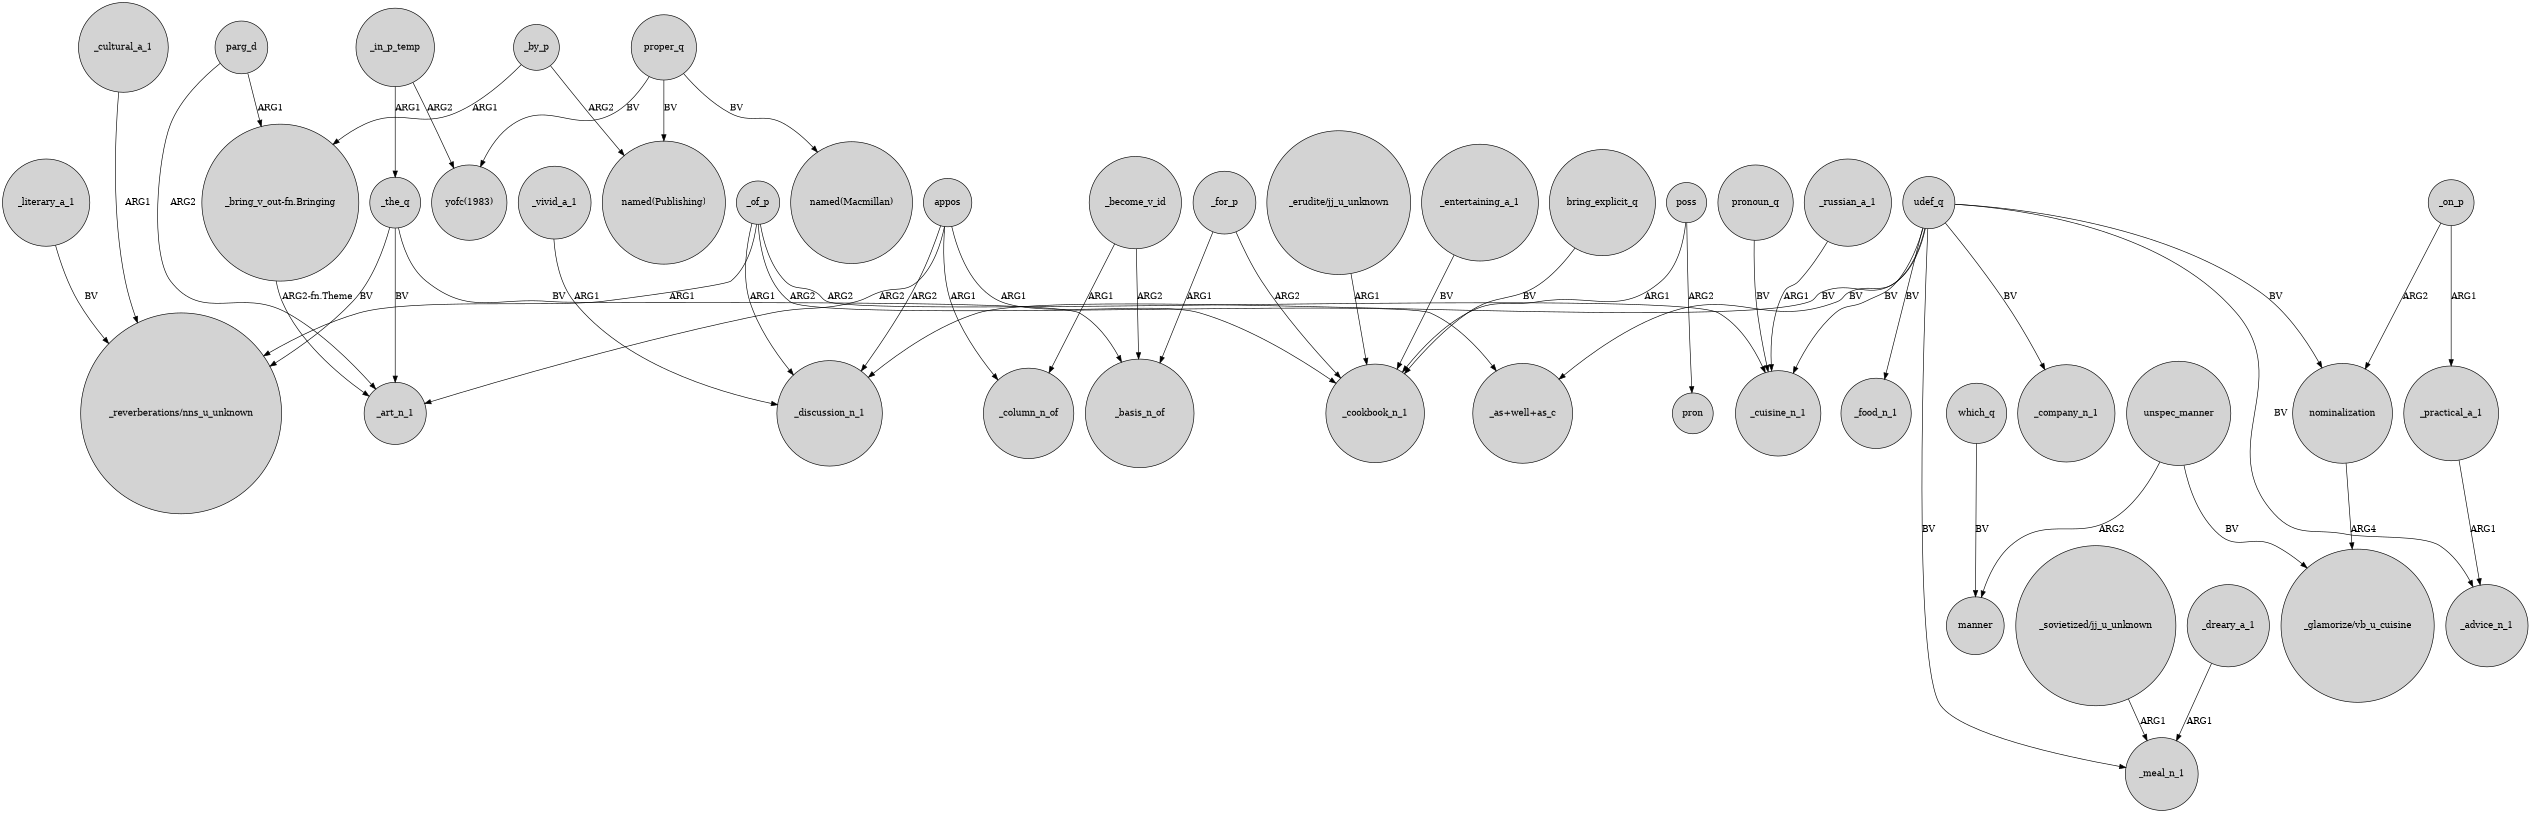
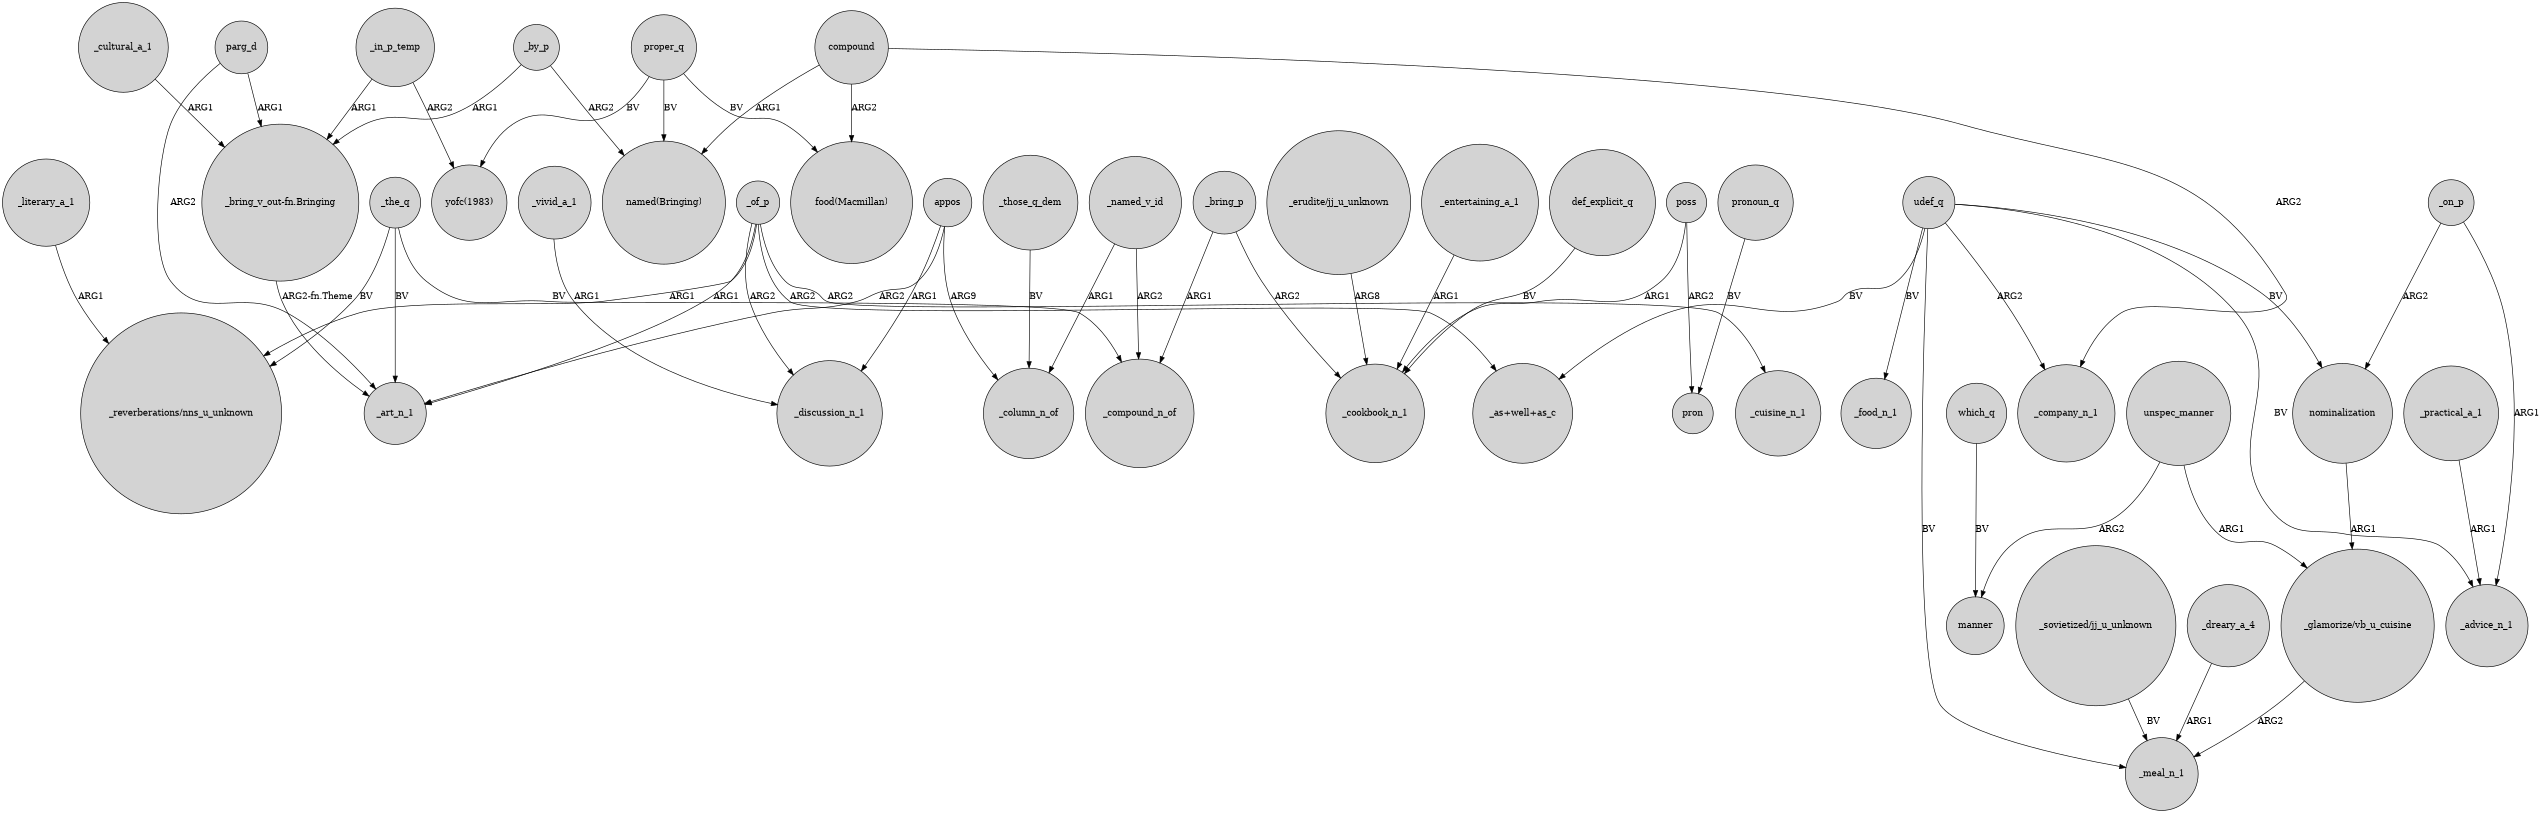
node "compound": added
edge "_in_p_temp" -> "_the_q": now "_in_p_temp" -> "_bring_v_out-fn.Bringing"
node "named(Publishing)": label "named(Publishing)" -> "named(Bringing)"
node "named(Macmillan)": label "named(Macmillan)" -> "food(Macmillan)"
node "_those_q_dem": added
node "_become_v_id": label "_become_v_id" -> "_named_v_id"
node "_for_p": label "_for_p" -> "_bring_p"
node "bring_explicit_q": label "bring_explicit_q" -> "def_explicit_q"
node "_russian_a_1": removed
edge "_cultural_a_1" -> "_reverberations/nns_u_unknown": now "_cultural_a_1" -> "_bring_v_out-fn.Bringing"
edge "_on_p" -> "_practical_a_1": now "_on_p" -> "_advice_n_1"
edge "_literary_a_1" -> "_reverberations/nns_u_unknown": label "BV" -> "ARG1"
edge "_of_p" -> "_discussion_n_1": label "ARG1" -> "ARG2"
edge "appos" -> "_discussion_n_1": label "ARG2" -> "ARG1"
edge "appos" -> "_column_n_of": label "ARG1" -> "ARG9"
edge "_erudite/jj_u_unknown" -> "_cookbook_n_1": label "ARG1" -> "ARG8"
edge "_entertaining_a_1" -> "_cookbook_n_1": label "BV" -> "ARG1"
edge "udef_q" -> "_company_n_1": label "BV" -> "ARG2"
edge "udef_q" -> "_cuisine_n_1": removed, label "BV"
edge "pronoun_q" -> "_cuisine_n_1": now "pronoun_q" -> "pron"
edge "udef_q" -> "_discussion_n_1": removed, label "BV"
edge "appos" -> "_cookbook_n_1": removed, label "ARG1"
edge "_of_p" -> "_art_n_1": added, label "ARG1"
node "_basis_n_of": label "_basis_n_of" -> "_compound_n_of"
edge "unspec_manner" -> "_glamorize/vb_u_cuisine": label "BV" -> "ARG1"
edge "nominalization" -> "_glamorize/vb_u_cuisine": label "ARG4" -> "ARG1"
node "_dreary_a_1": label "_dreary_a_1" -> "_dreary_a_4"
edge "_glamorize/vb_u_cuisine" -> "_meal_n_1": added, label "ARG2"
edge "_sovietized/jj_u_unknown" -> "_meal_n_1": label "ARG1" -> "BV"
